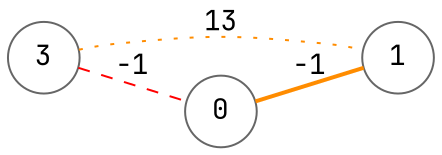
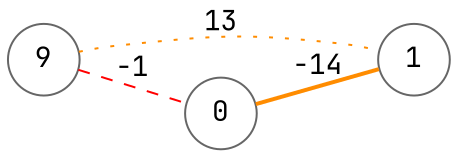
node "3": label "3" -> "9"
edge "1" -- "0": label "-1" -> "-14"
